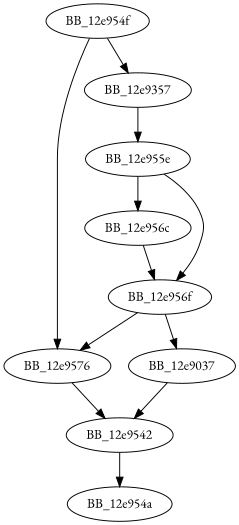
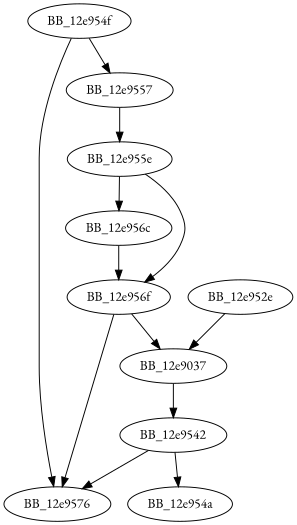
node "BB_12e9357": label "BB_12e9357" -> "BB_12e9557"
node "BB_12e952e": added
edge "BB_12e9576" -> "BB_12e9542": reversed
